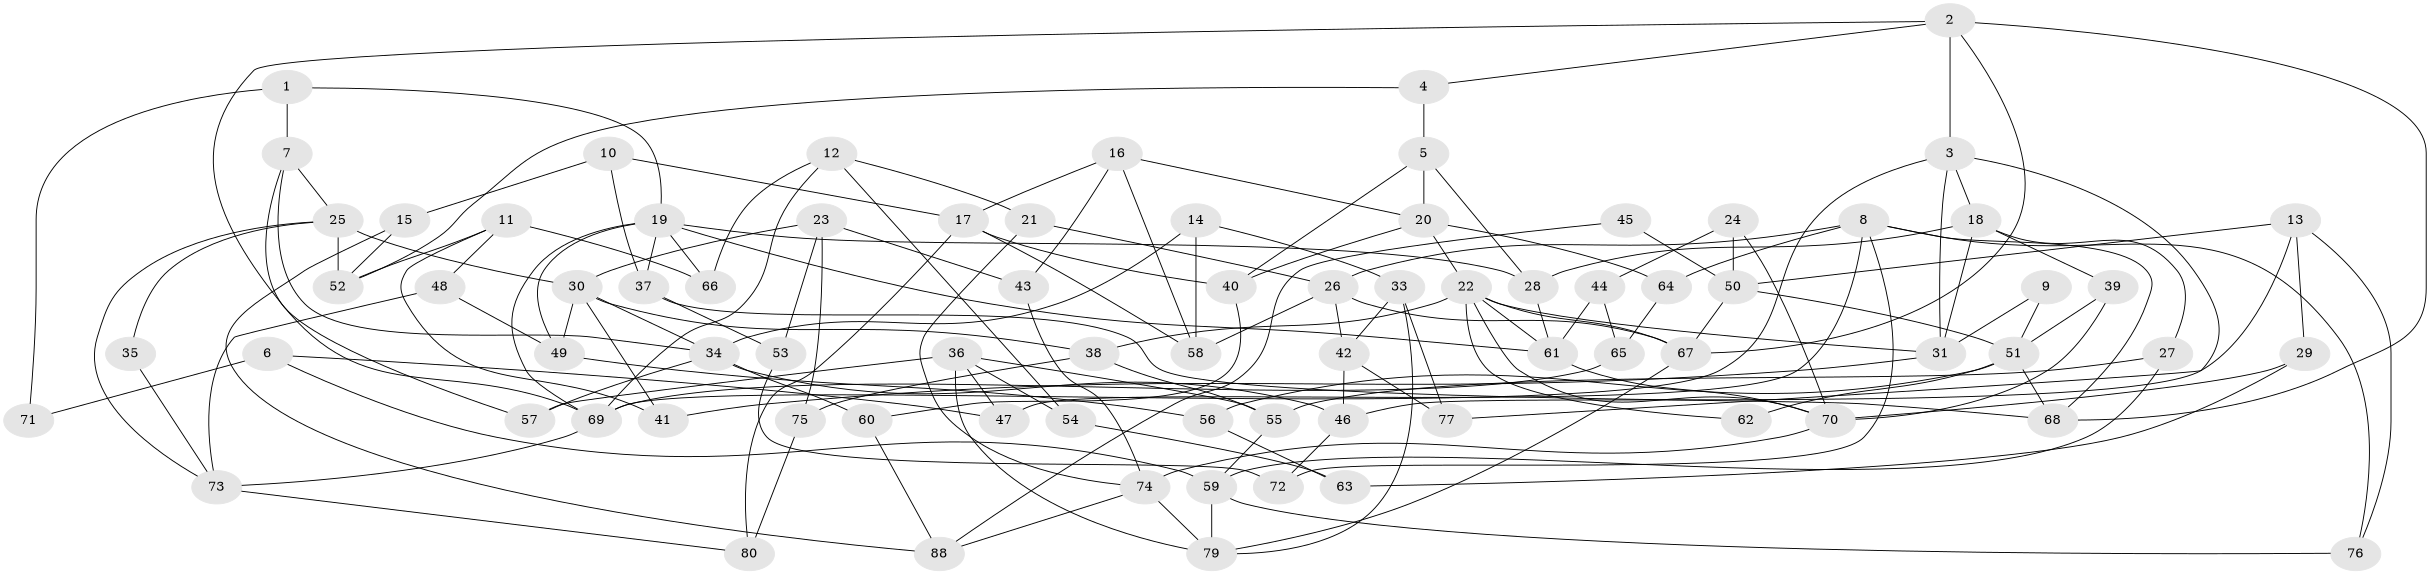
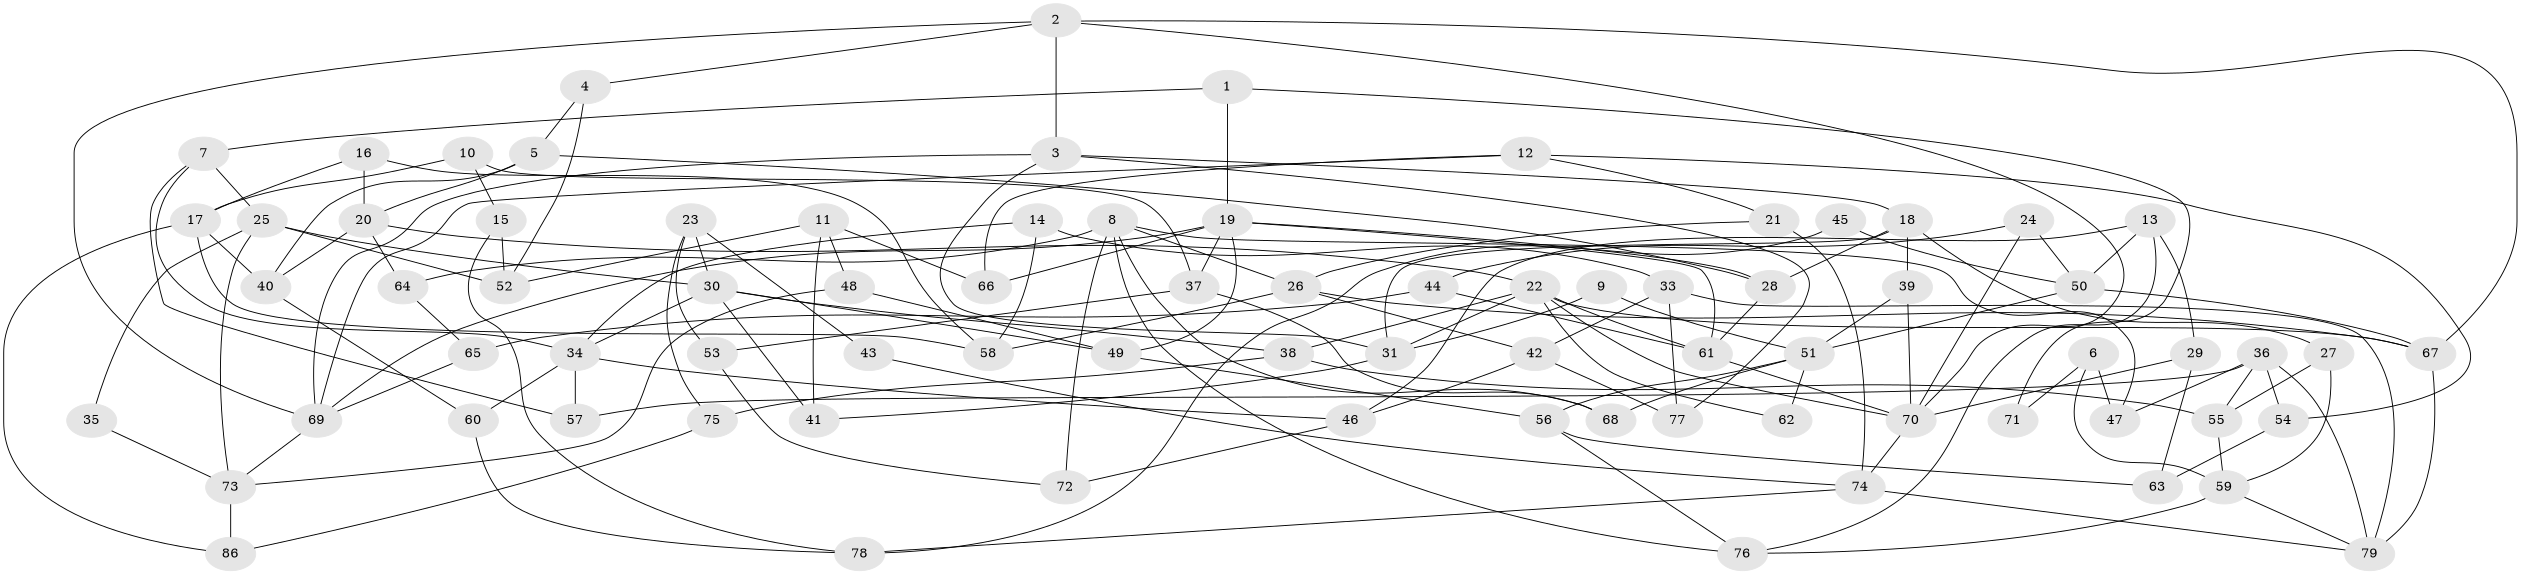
edge "2" -- "68": now "2" -- "70"
edge "16" -- "43": removed
edge "56" -- "76": added
node "80": label "80" -> "86"
node "88": label "88" -> "78"
